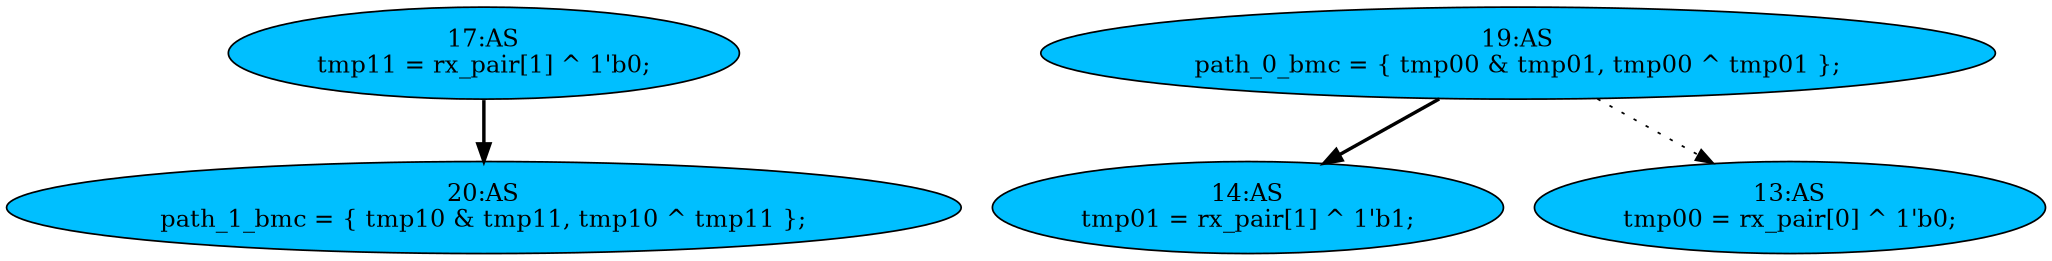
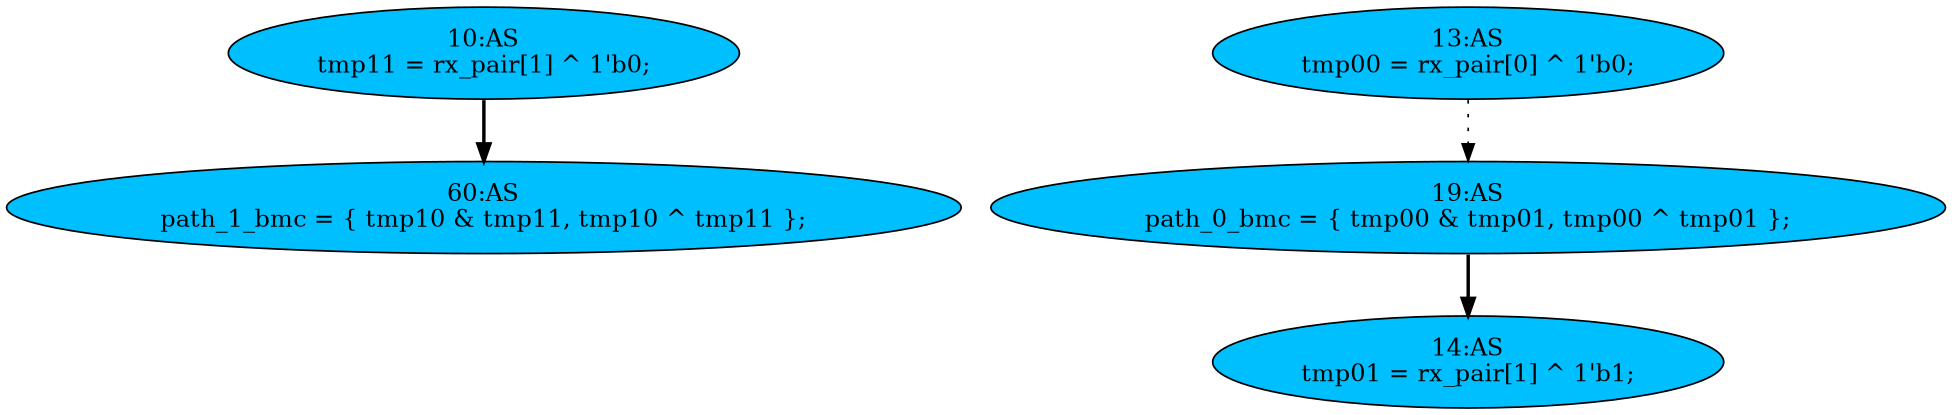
node "17:AS tmp11 = rx_pair[1] ^ 1'b0;": label "17:AS tmp11 = rx_pair[1] ^ 1'b0;" -> "10:AS tmp11 = rx_pair[1] ^ 1'b0;"
edge "19:AS path_0_bmc = { tmp00 & tmp01, tmp00 ^ tmp01 };" -> "13:AS tmp00 = rx_pair[0] ^ 1'b0;": reversed
node "20:AS path_1_bmc = { tmp10 & tmp11, tmp10 ^ tmp11 };": label "20:AS path_1_bmc = { tmp10 & tmp11, tmp10 ^ tmp11 };" -> "60:AS path_1_bmc = { tmp10 & tmp11, tmp10 ^ tmp11 };"
